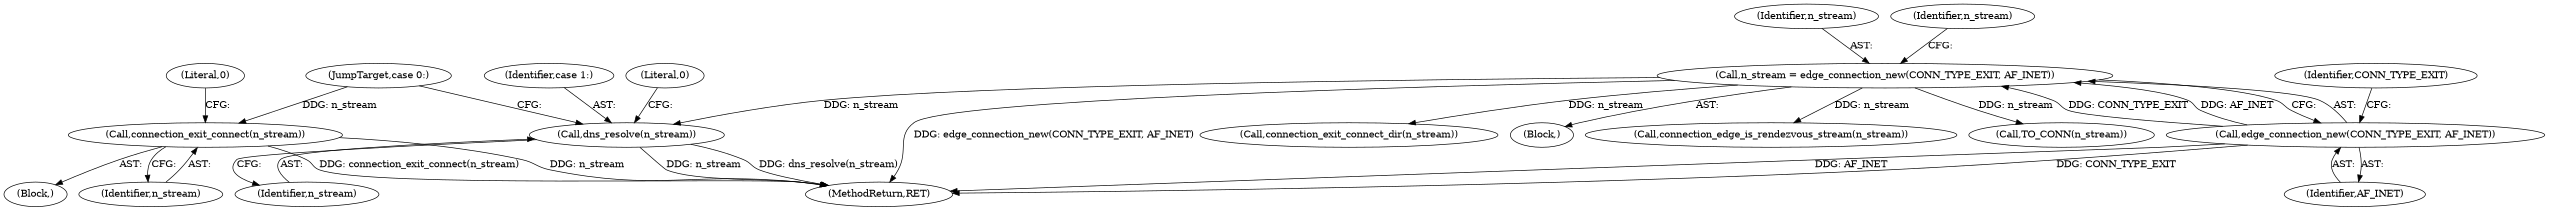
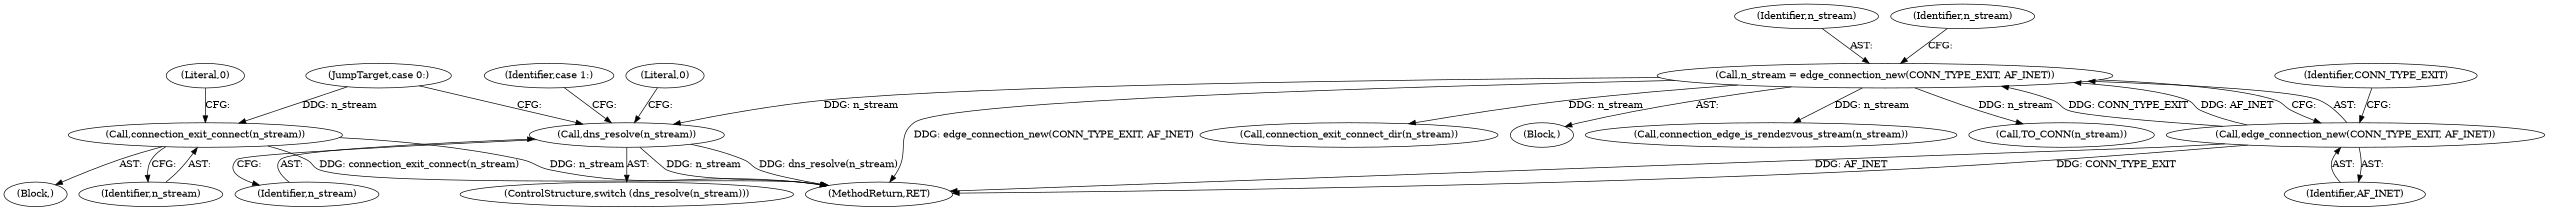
edge "(Identifier,case 1:)" -> "(Call,dns_resolve(n_stream))": label "AST: " -> "CFG: "
node "(ControlStructure,switch (dns_resolve(n_stream)))": added
